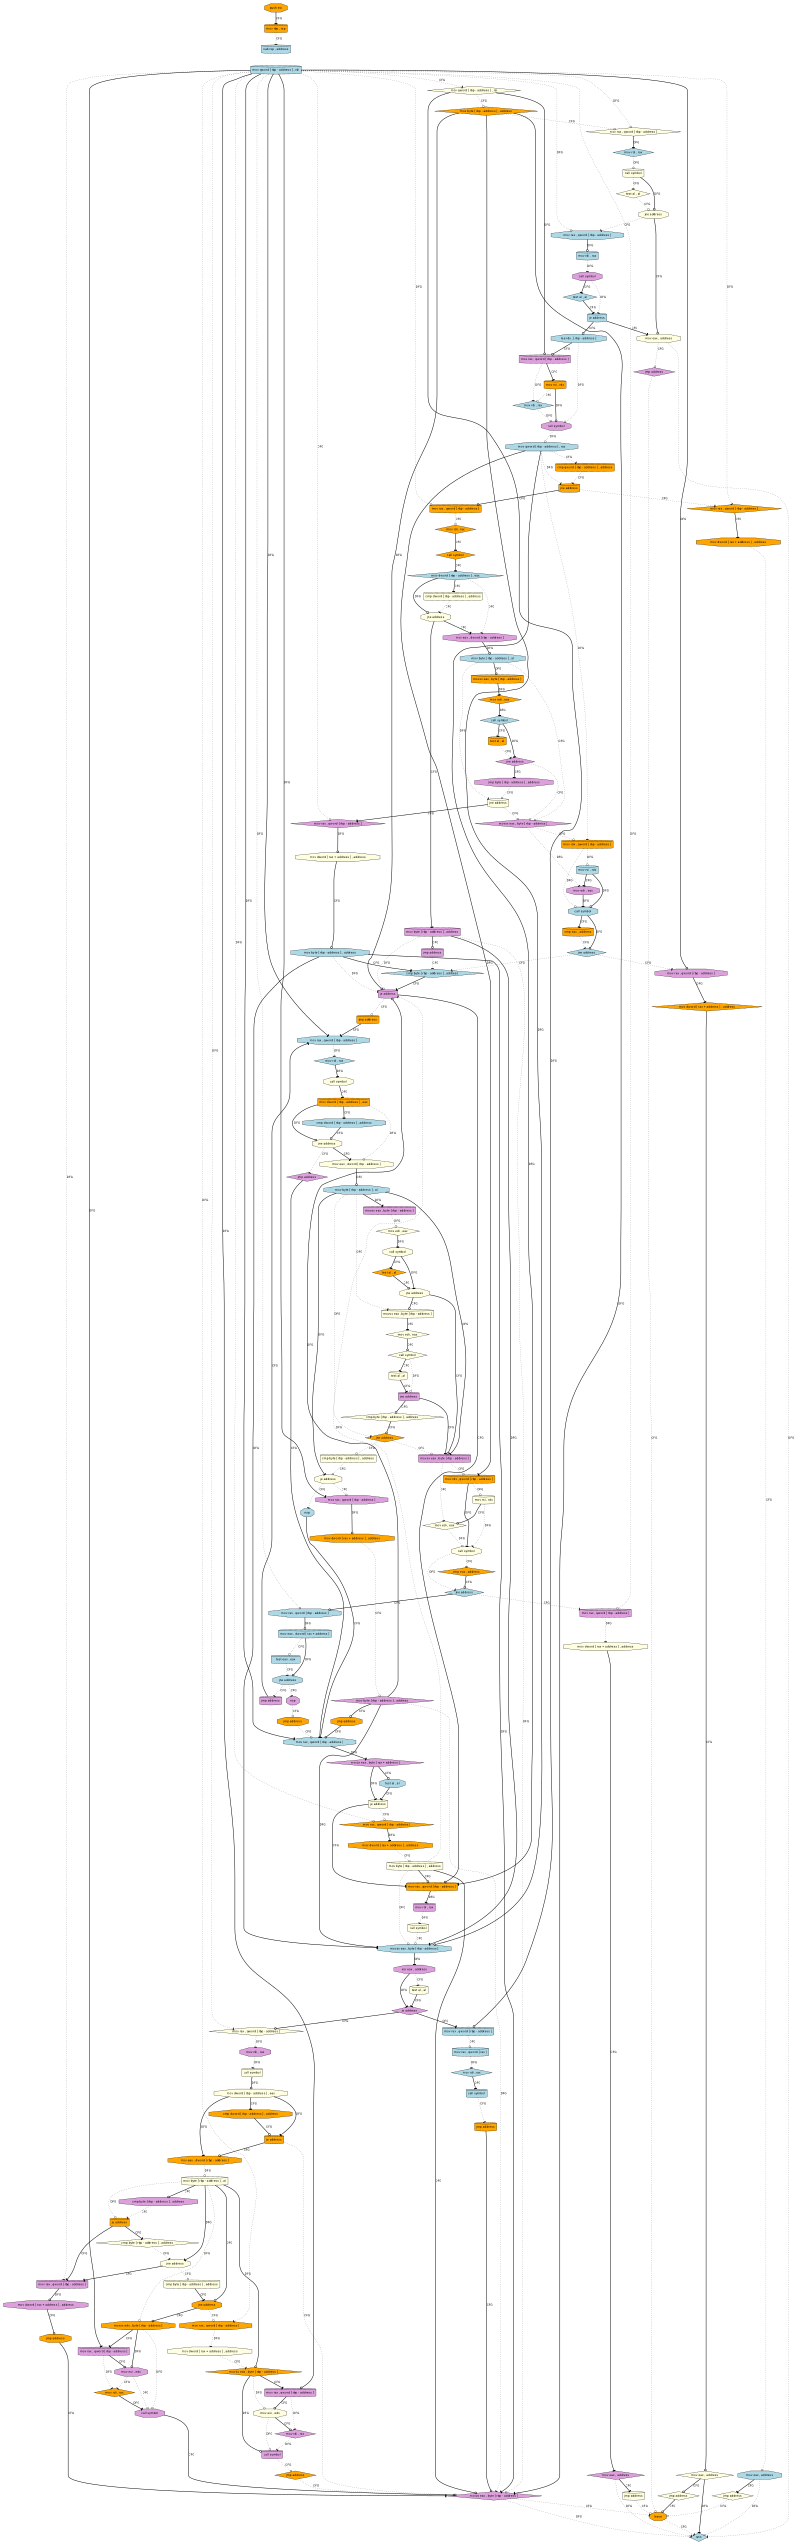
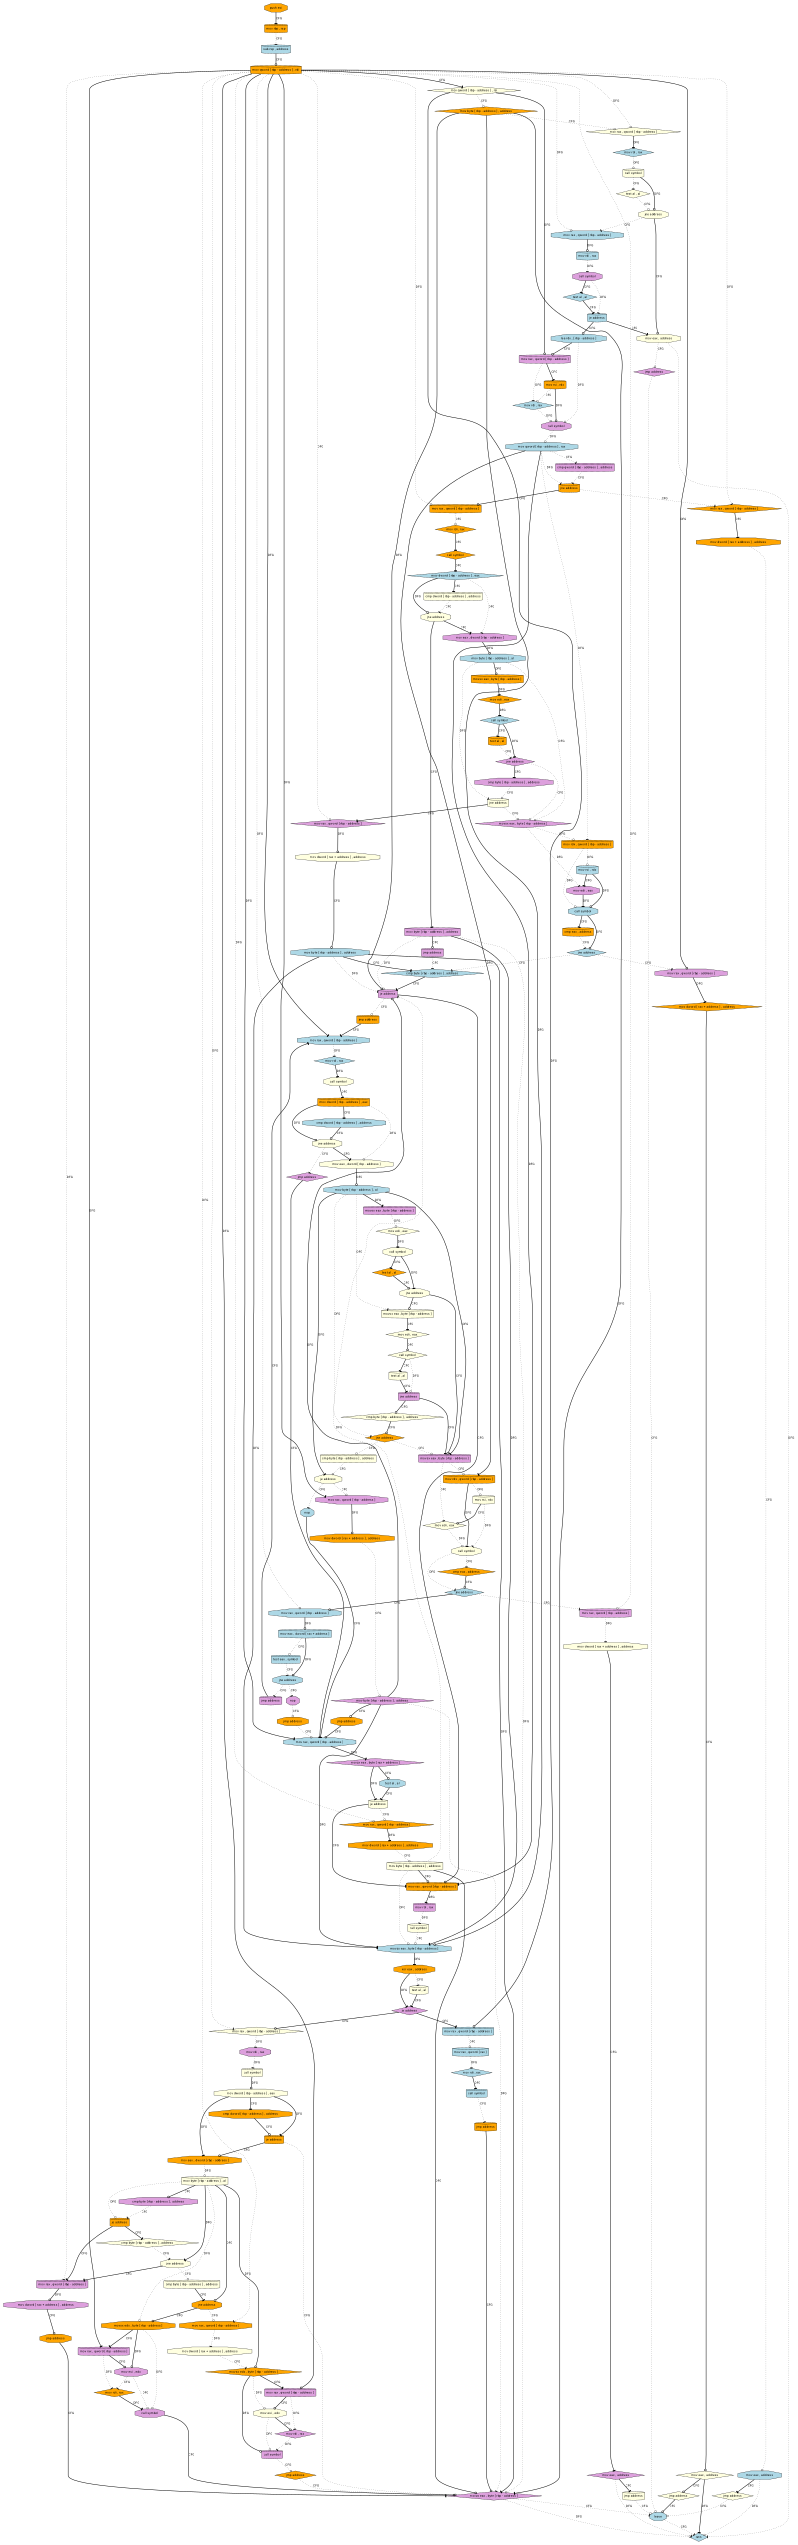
edge "sub rsp , address" -> "mov qword [ rbp - address ] , rdi": added, label "CFG"
node "mov qword [ rbp - address ] , rdi": fillcolor lightblue -> orange
edge "mov qword [ rbp - address ] , rdi" -> "mov qword [ rbp - address ] , rsi": style dotted -> bold
node "cmp qword [ rbp - address ] , address": fillcolor orange -> plum
node "test eax , eax": label "test eax , eax" -> "test eax , symbol"
node "xor eax , address": fillcolor plum -> orange
node "leave": fillcolor orange -> lightblue
